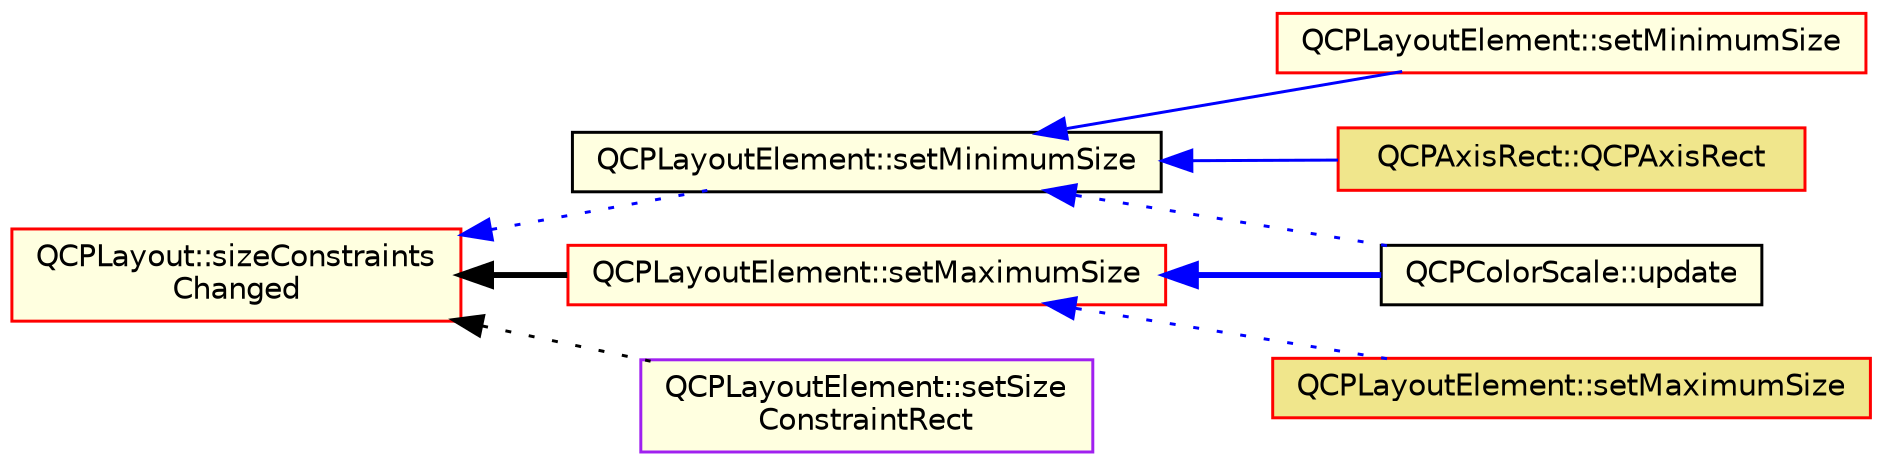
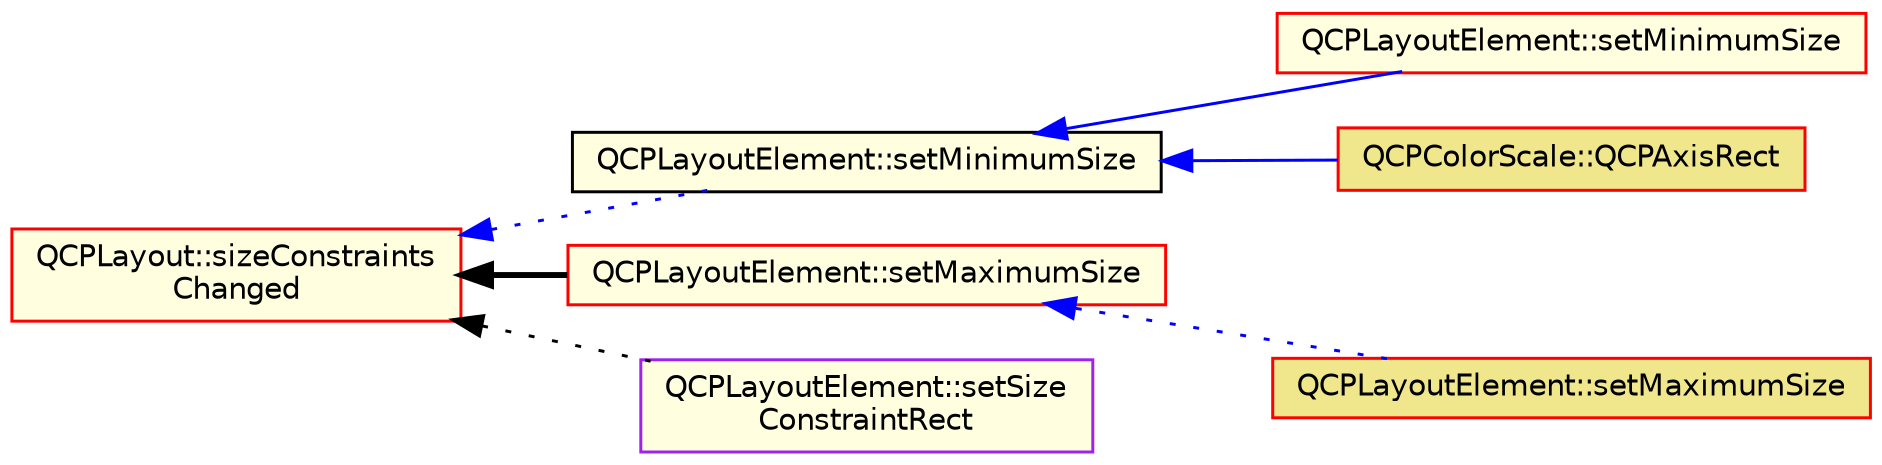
node "QCPAxisRect::QCPAxisRect": label "QCPAxisRect::QCPAxisRect" -> "QCPColorScale::QCPAxisRect"
node "QCPColorScale::update": removed
